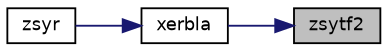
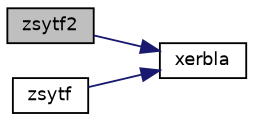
node "zsyr": label "zsyr" -> "zsytf"
edge "xerbla" -> "zsytf2": reversed
